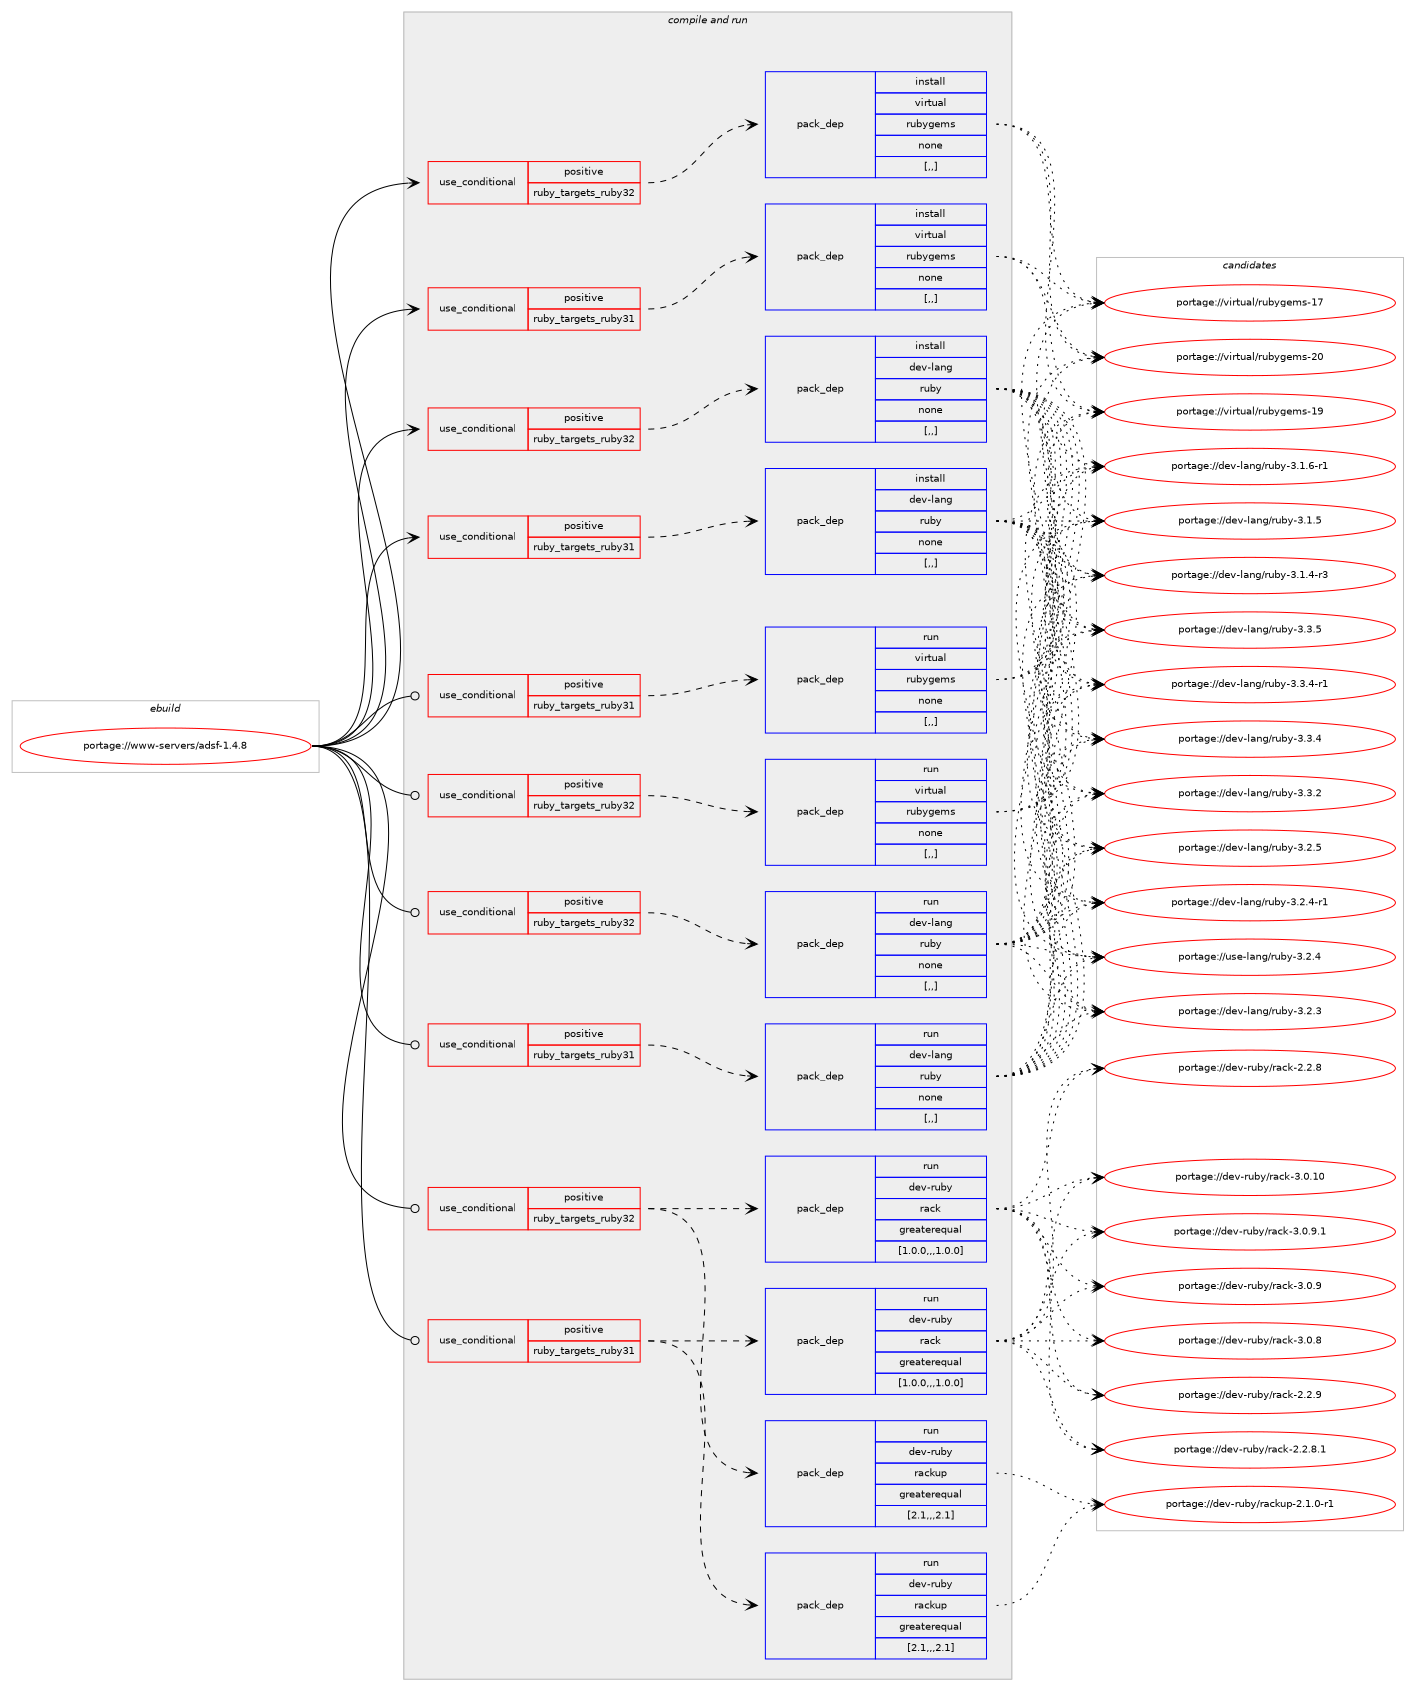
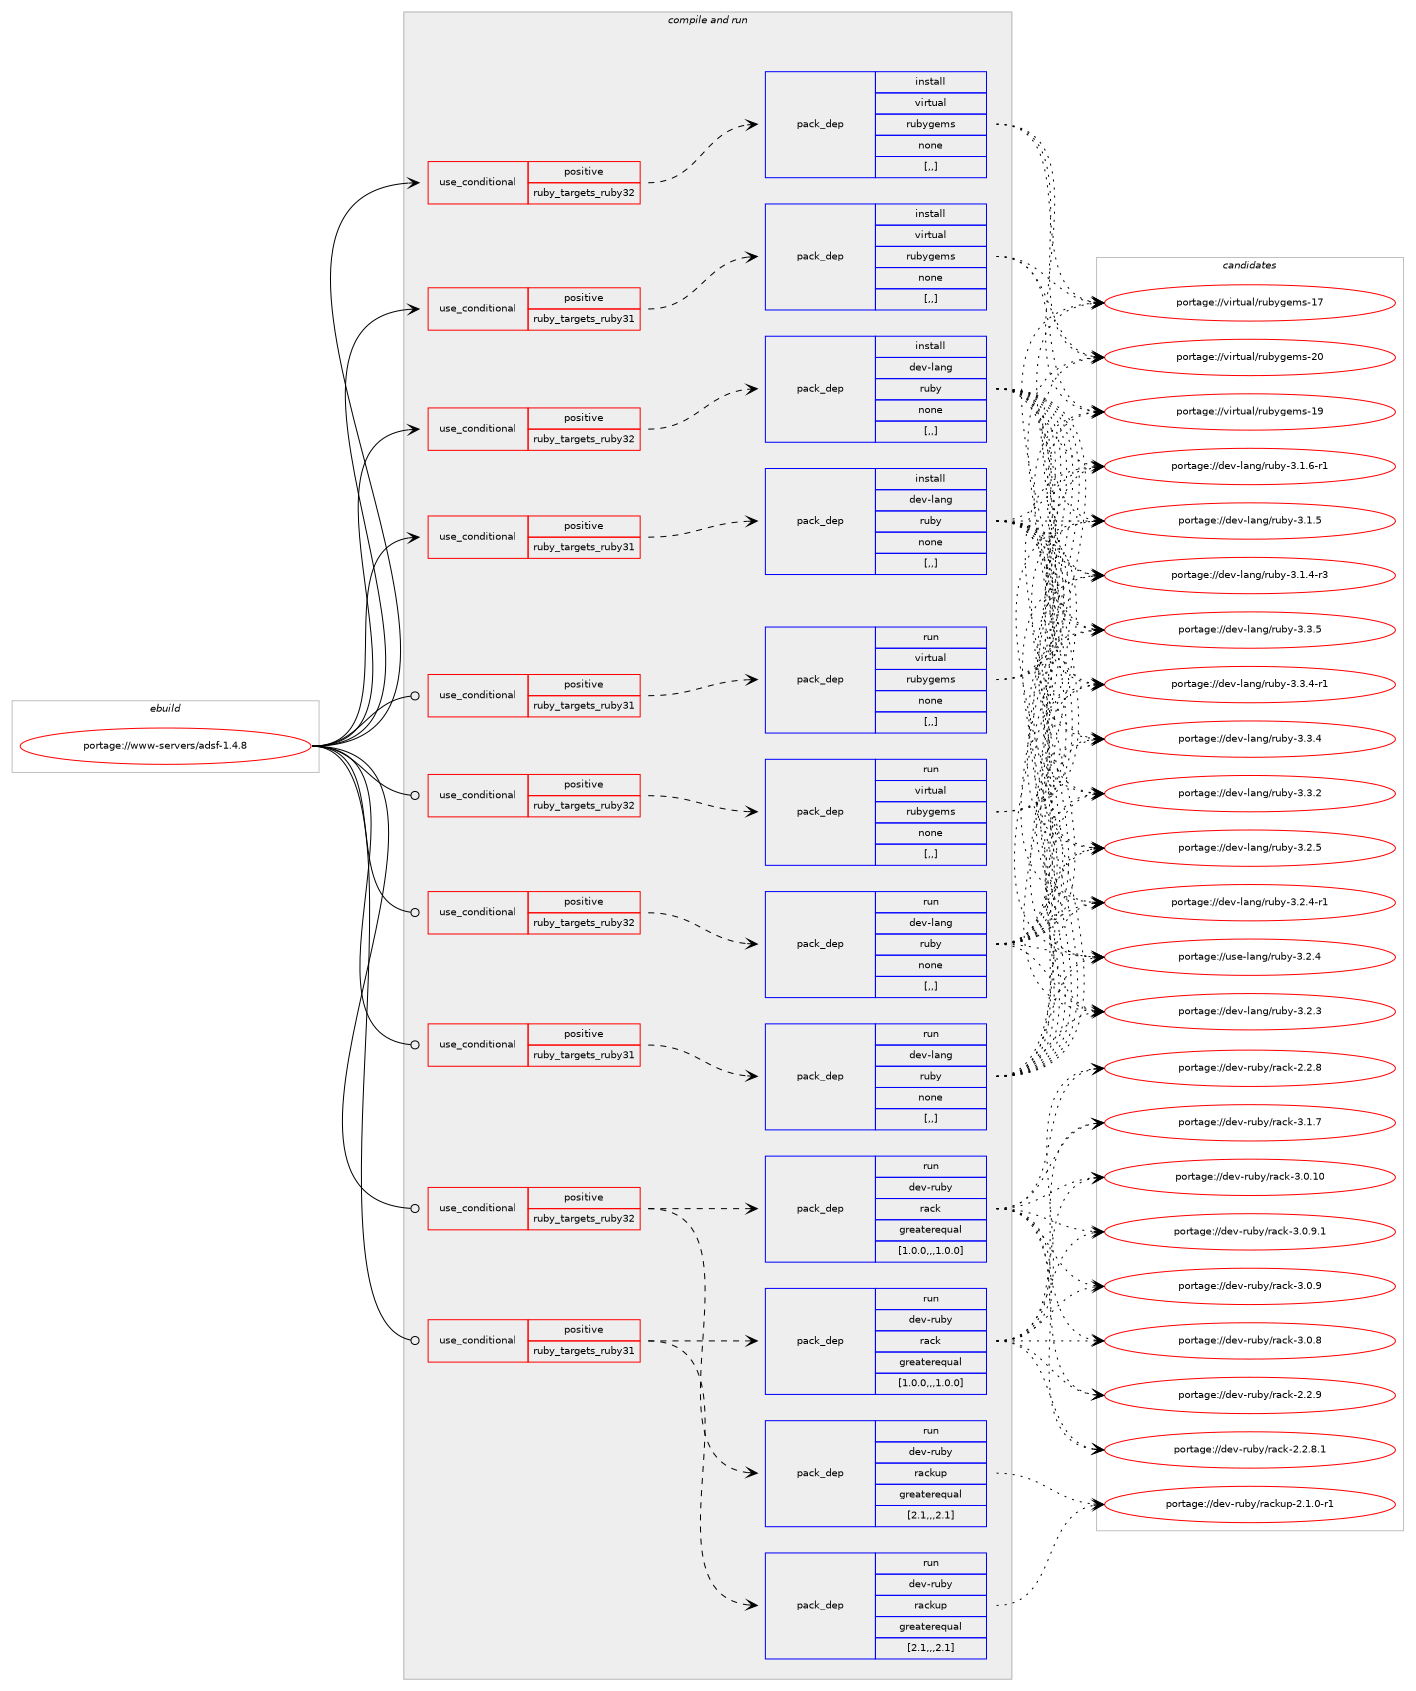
node "portage://dev-ruby/rack-3.1.7": added
